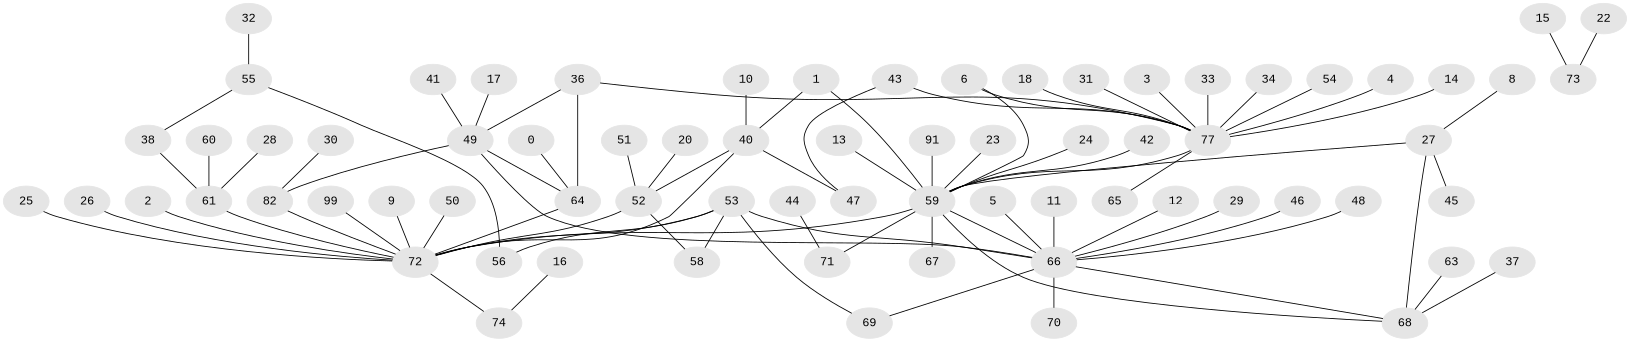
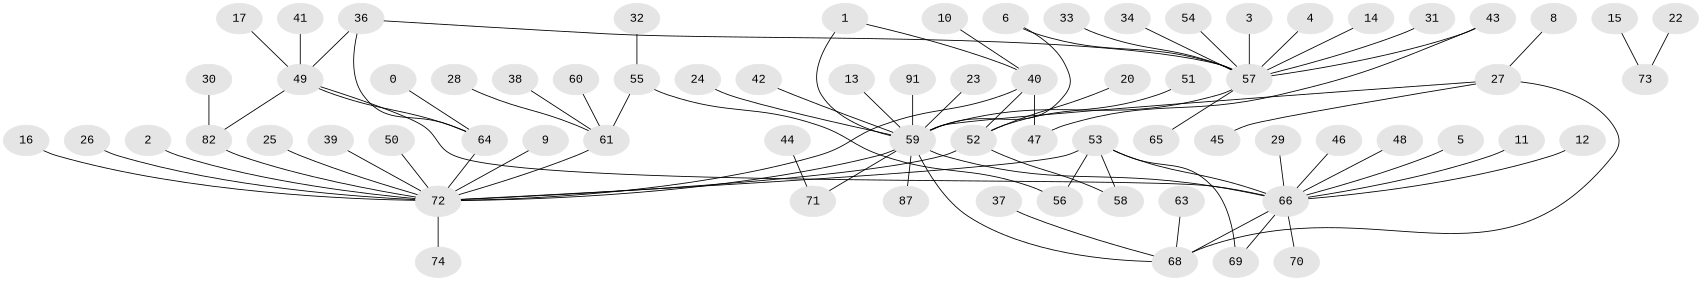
node "18": removed
edge "55" -- "38": now "55" -- "61"
node "77": label "77" -> "57"
node "99": label "99" -> "39"
node "67": label "67" -> "87"
edge "16" -- "74": now "16" -- "72"
